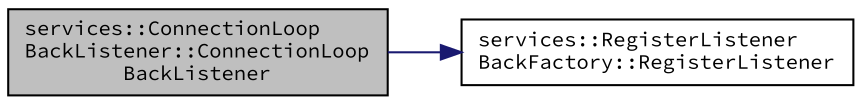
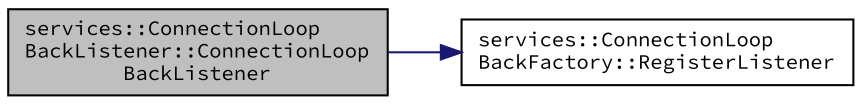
node "services::RegisterListener BackFactory::RegisterListener": label "services::RegisterListener BackFactory::RegisterListener" -> "services::ConnectionLoop BackFactory::RegisterListener"
